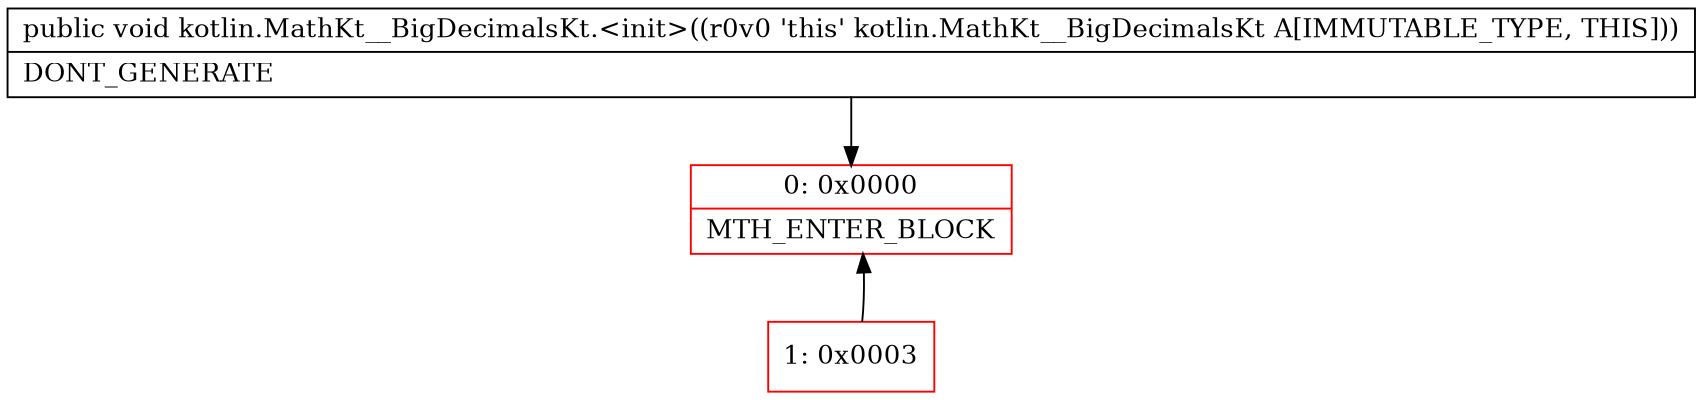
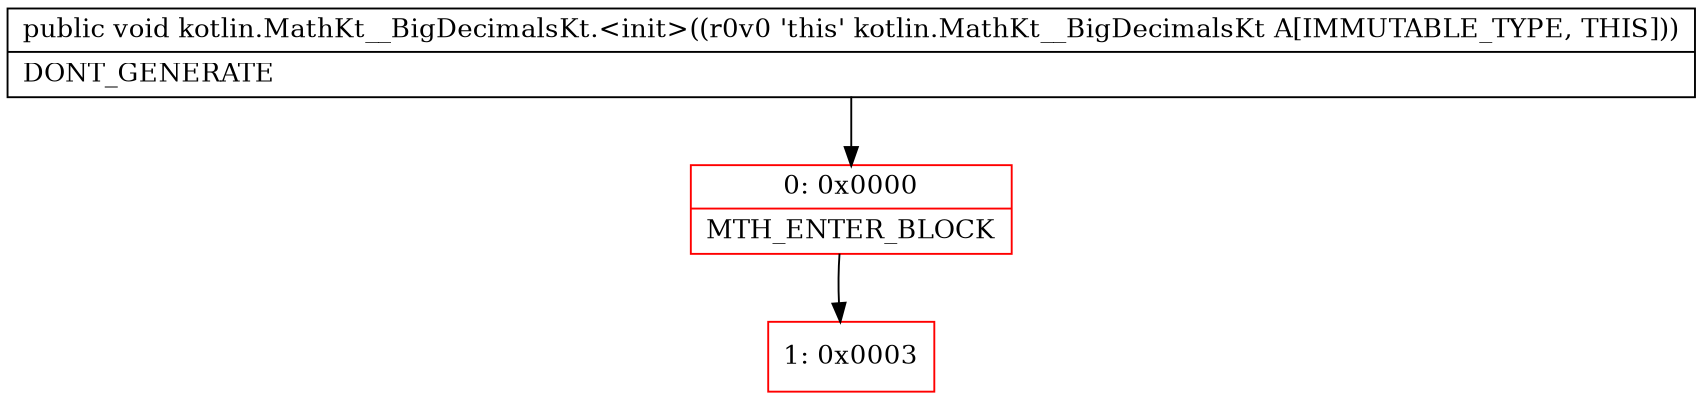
edge "1: 0x0003" -> "0: 0x0000": reversed
